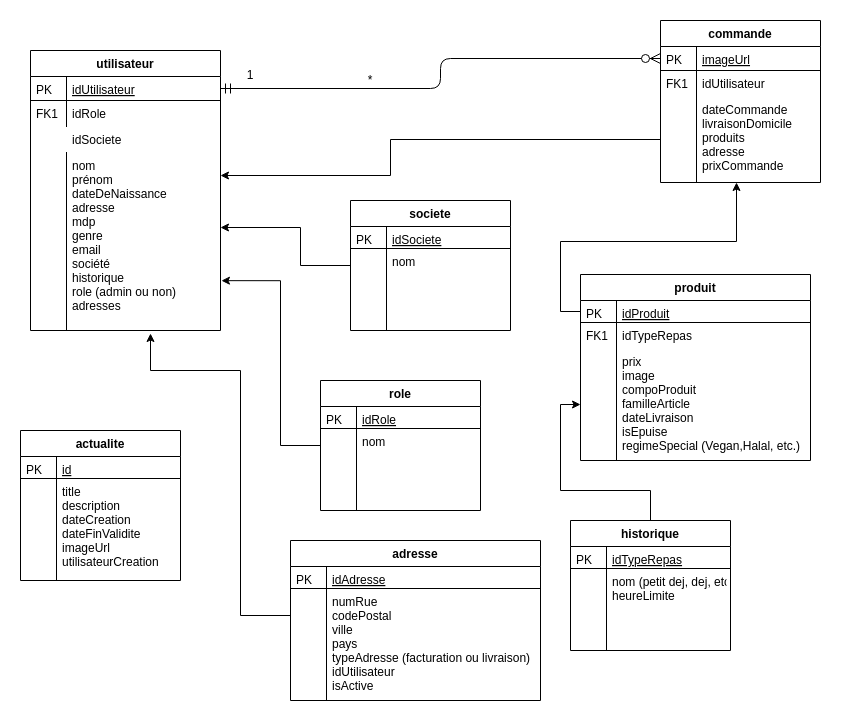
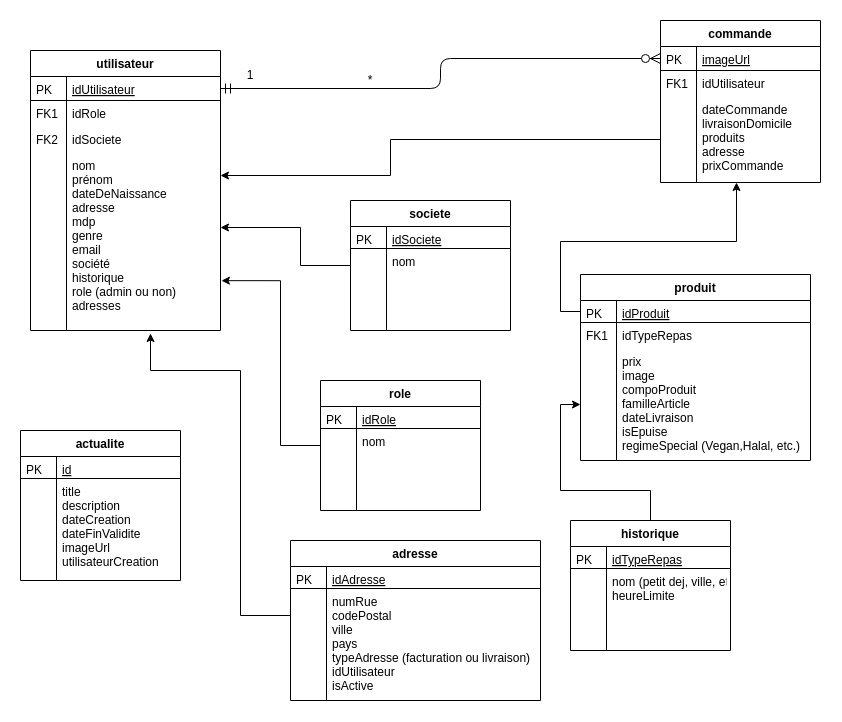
node "FK2": added
node "nom (petit dej, dej, etc.) heureLimite": label "nom (petit dej, dej, etc.) heureLimite" -> "nom (petit dej, ville, etc.) heureLimite"
